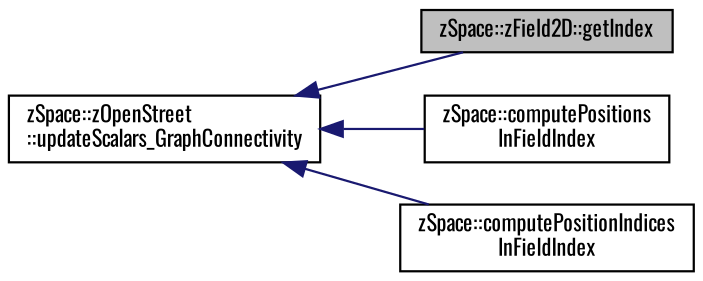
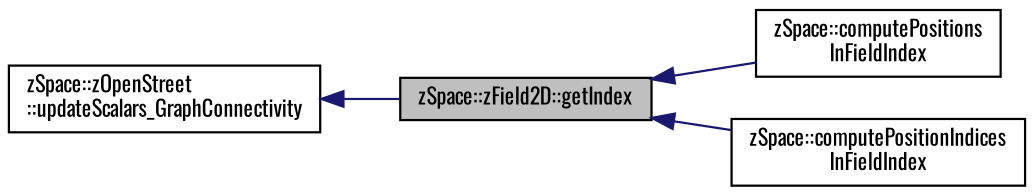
edge "zSpace::computePositions InFieldIndex" -> "zSpace::zOpenStreet ::updateScalars_GraphConnectivity": now "zSpace::computePositions InFieldIndex" -> "zSpace::zField2D::getIndex"
edge "zSpace::computePositionIndices InFieldIndex" -> "zSpace::zOpenStreet ::updateScalars_GraphConnectivity": now "zSpace::computePositionIndices InFieldIndex" -> "zSpace::zField2D::getIndex"
